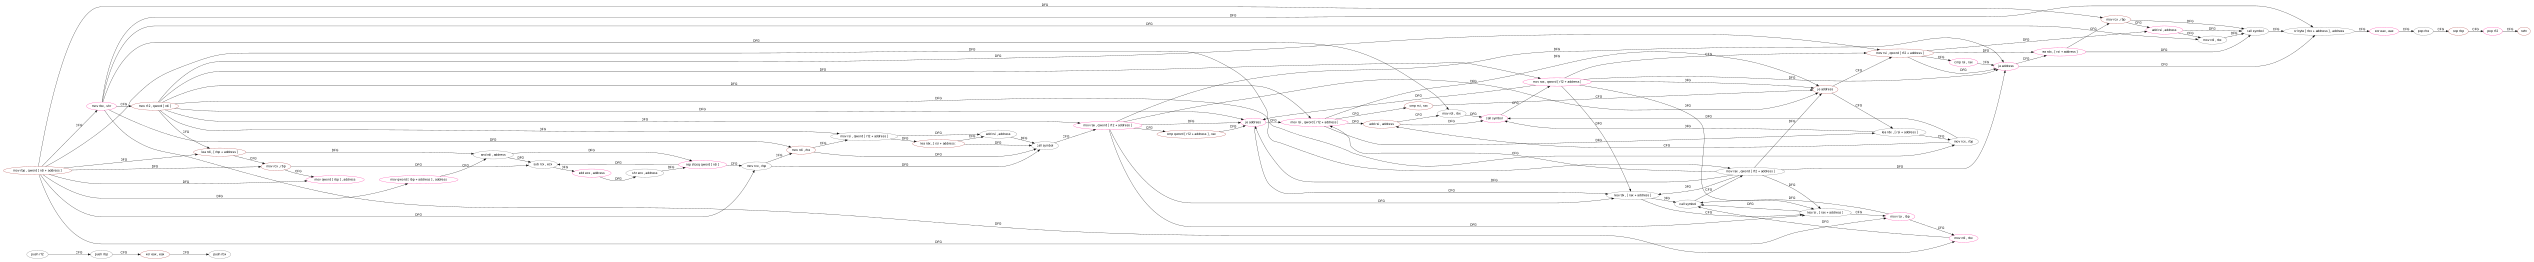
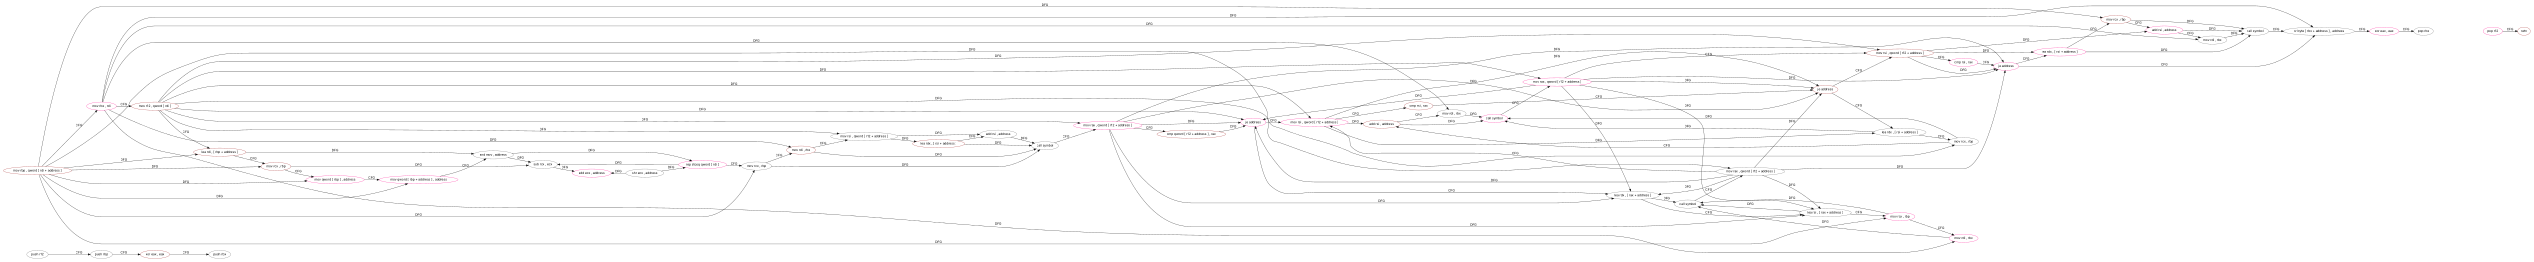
node "pop rbp": removed
node "mov rbx , shr": label "mov rbx , shr" -> "mov rbx , rdi"
node "and rdi , address": label "and rdi , address" -> "and mov , address"
edge "mov qword [ rbp ] , address" -> "mov qword [ rbp + address ] , address": added, label "CFG"
edge "add ecx , address" -> "shr ecx , address": reversed
